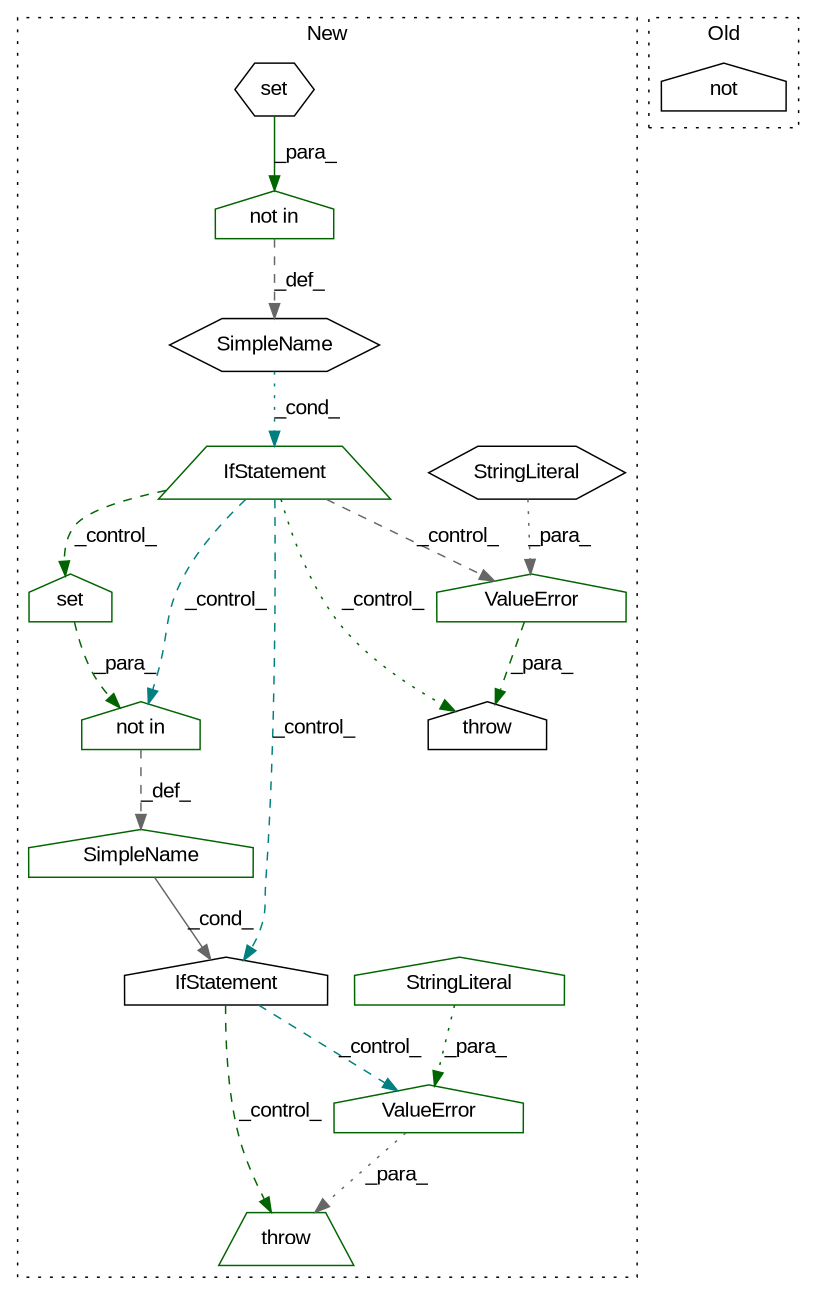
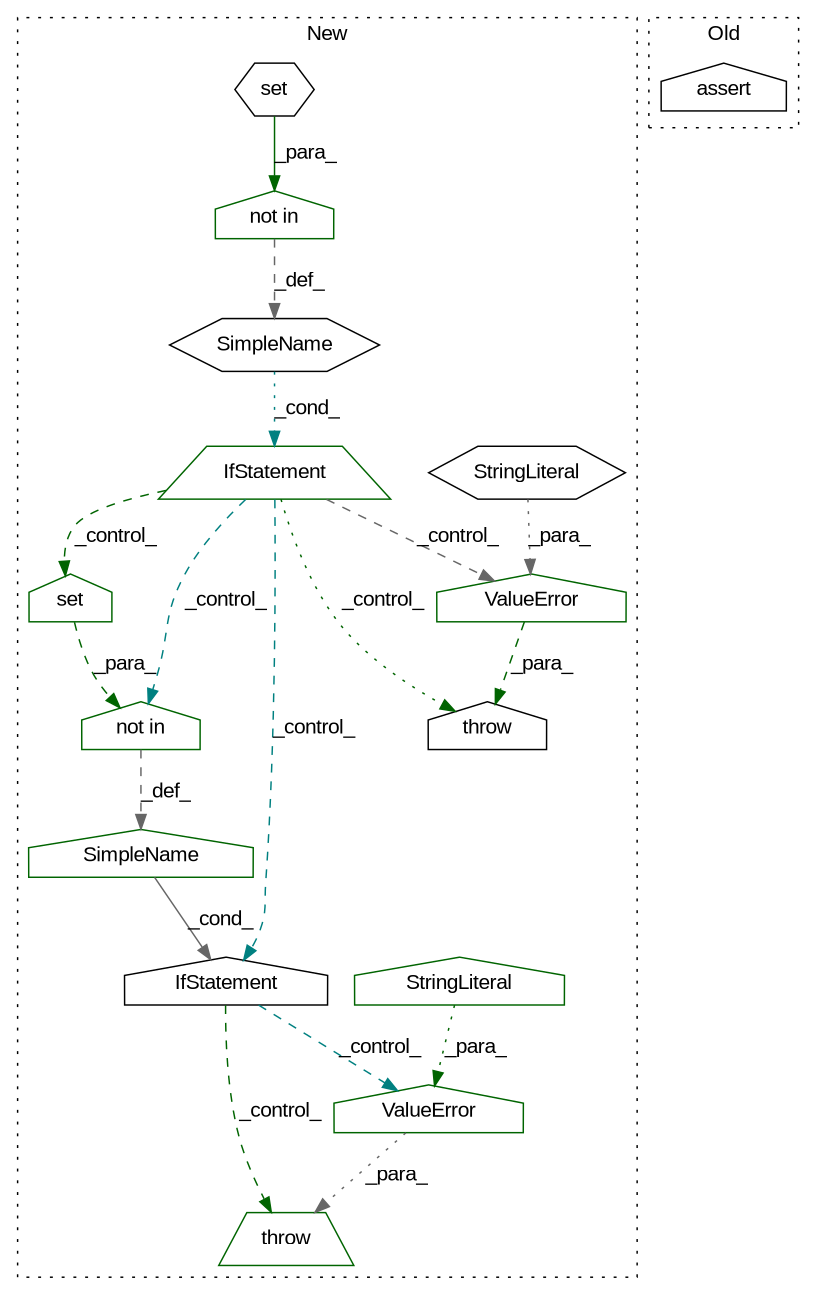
node "not": label "not" -> "assert"
